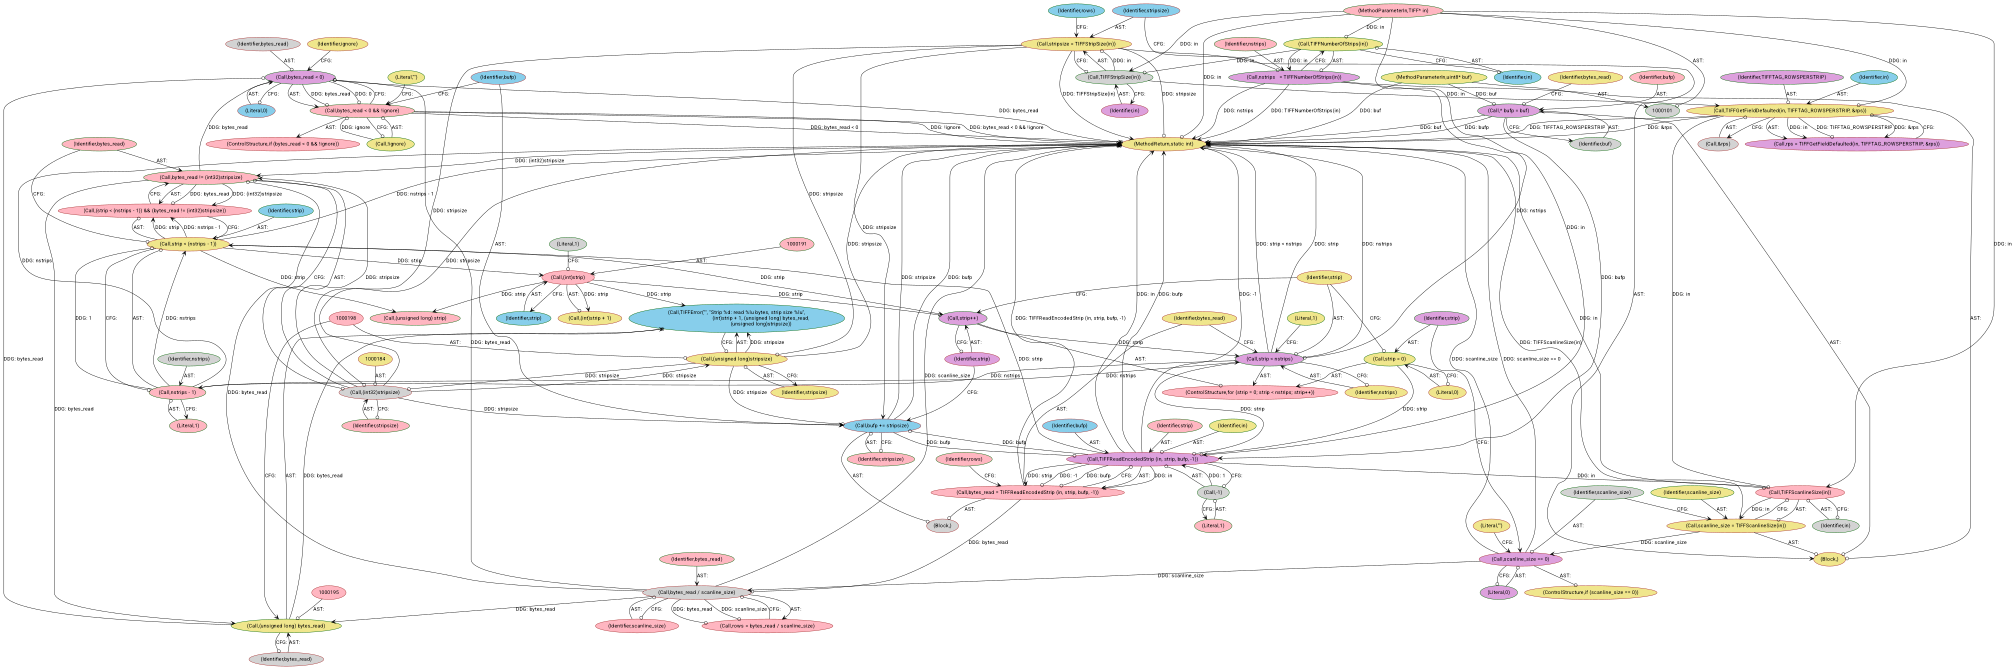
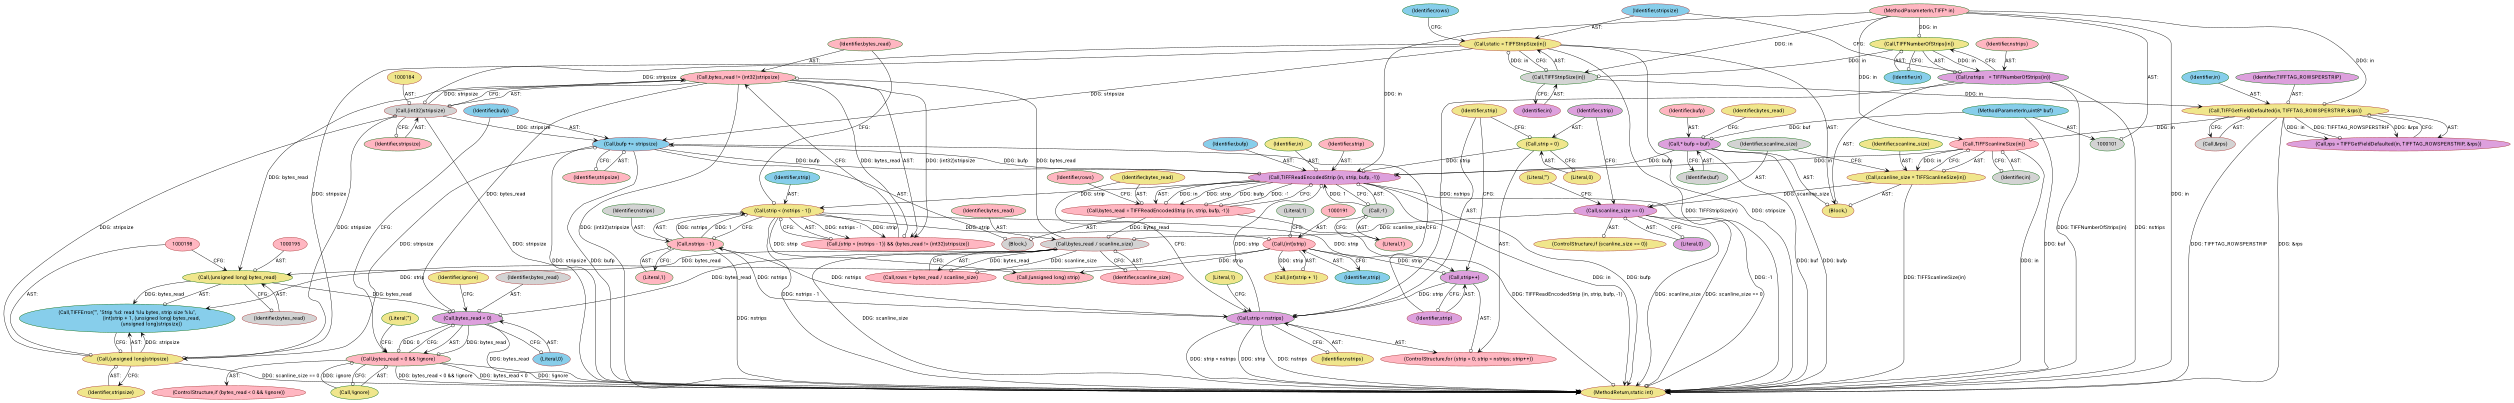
node "(Call,stripsize = TIFFStripSize(in))": label "(Call,stripsize = TIFFStripSize(in))" -> "(Call,static = TIFFStripSize(in))"
node "(MethodParameterIn,uint8* buf)": fillcolor khaki -> skyblue
edge "(MethodReturn,static int)" -> "(Call,bytes_read != (int32)stripsize)": reversed
edge "(Call,(unsigned long)stripsize)" -> "(MethodReturn,static int)": label "DDG: stripsize" -> "DDG: scanline_size == 0"
edge "(Call,strip < (nstrips - 1))" -> "(Call,(int)strip)": arrowhead vee -> odot
edge "(Call,TIFFReadEncodedStrip (in, strip, bufp, -1))" -> "(Call,TIFFScanlineSize(in))": reversed
edge "(Call,scanline_size == 0)" -> "(Call,bytes_read / scanline_size)": arrowhead vee -> odot
